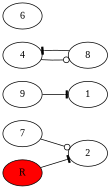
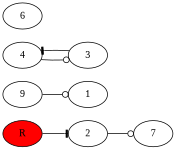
node "8": label "8" -> "3"
edge "9" -> "1": arrowhead tee -> odot
edge "7" -> "2": reversed
